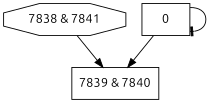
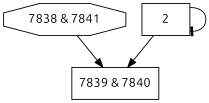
node "0": label "0" -> "2"
